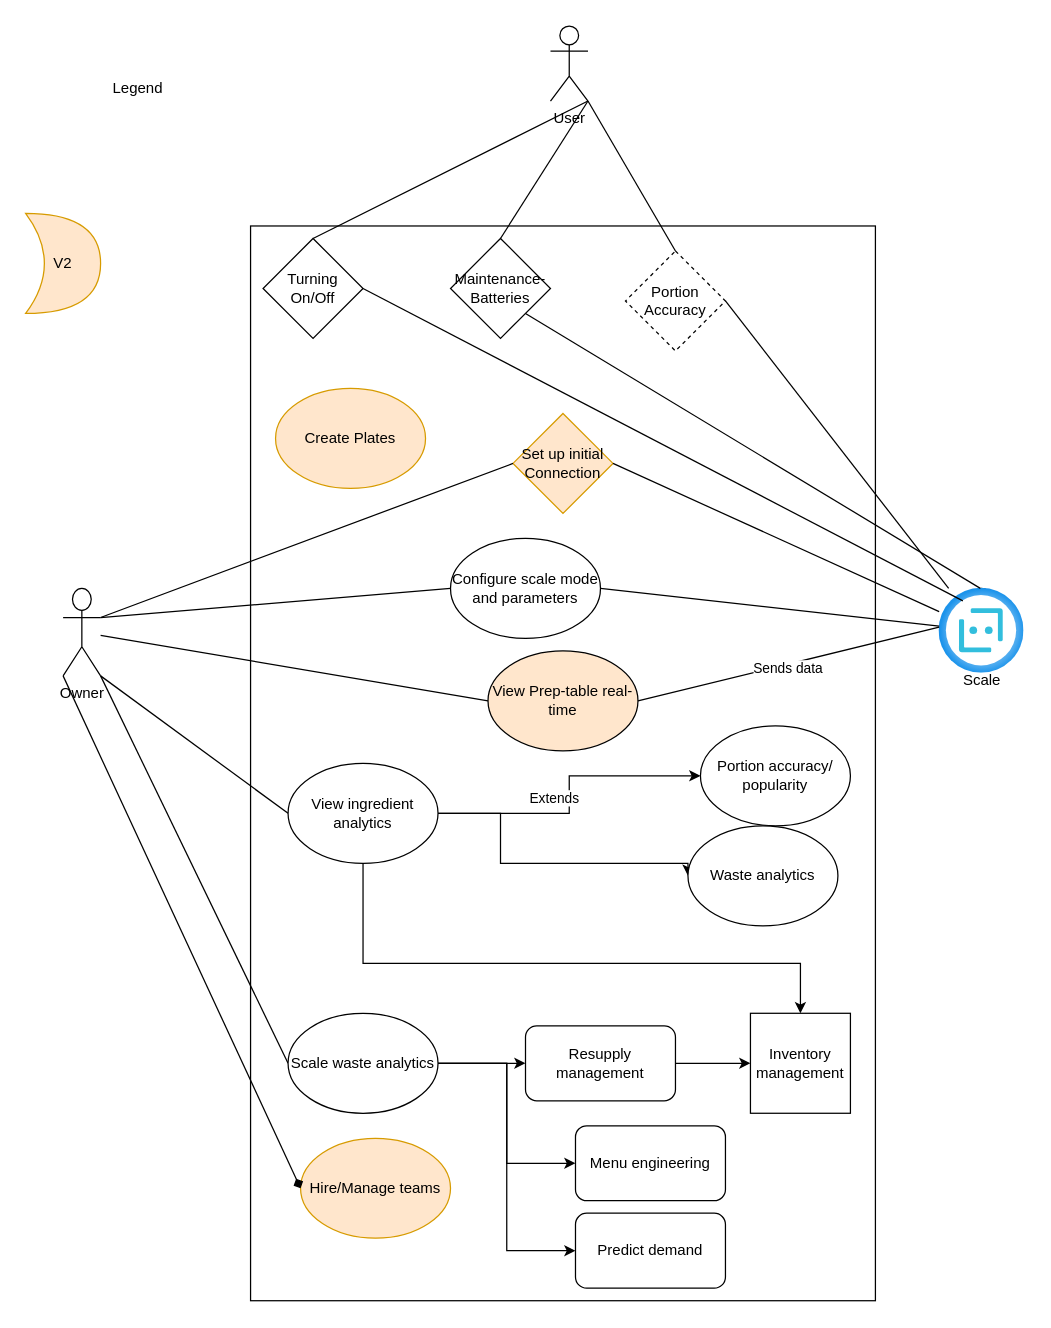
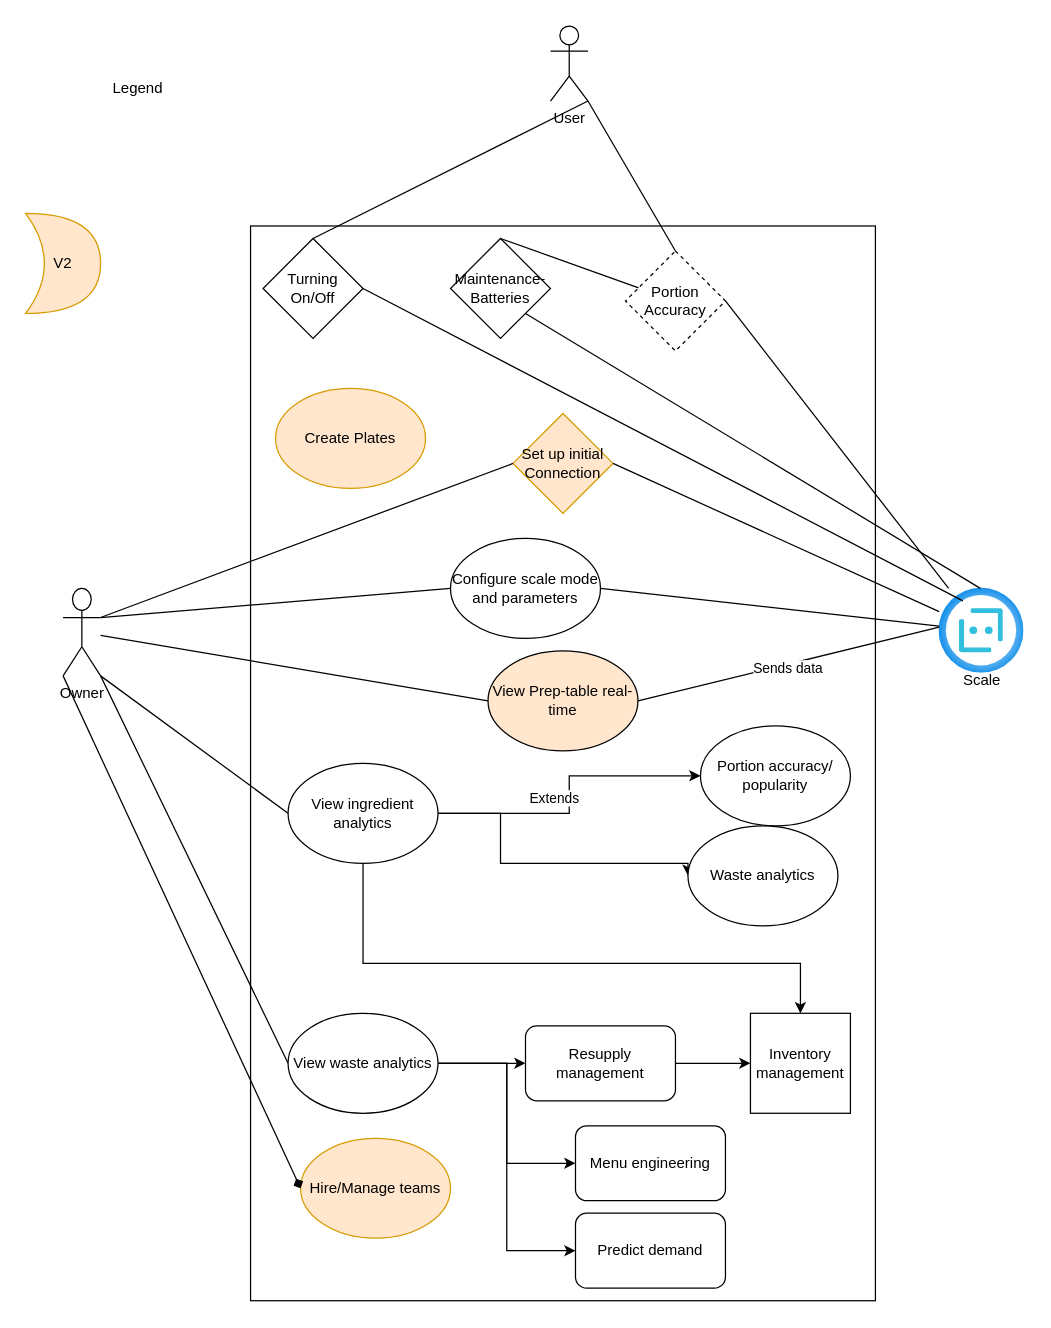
edge "User" -- "Maintenance-Batteries": now "Portion Accuracy" -- "Maintenance-Batteries"
node "Scale waste analytics": label "Scale waste analytics" -> "View waste analytics"
